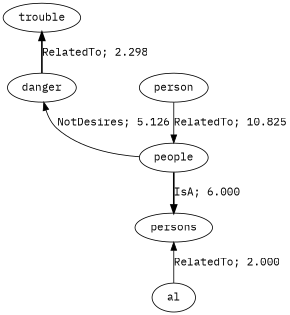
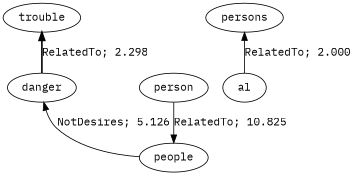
edge "people" -> "persons": removed, label "IsA; 6.000"
